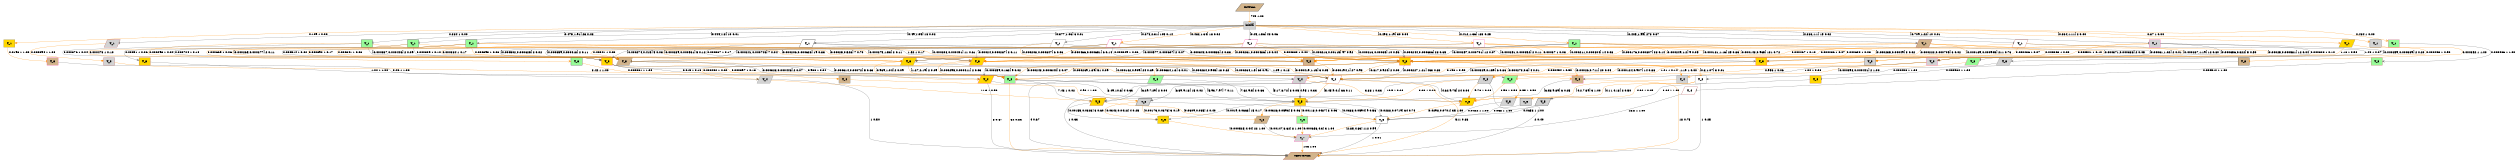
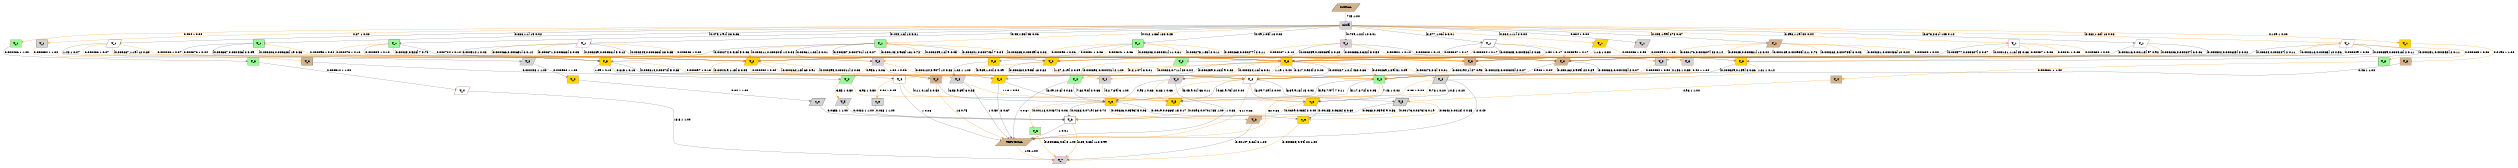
edge "T_7" -> "TERMINAL": reversed
